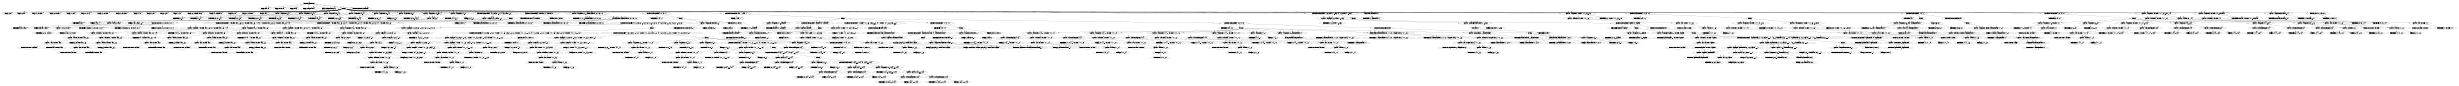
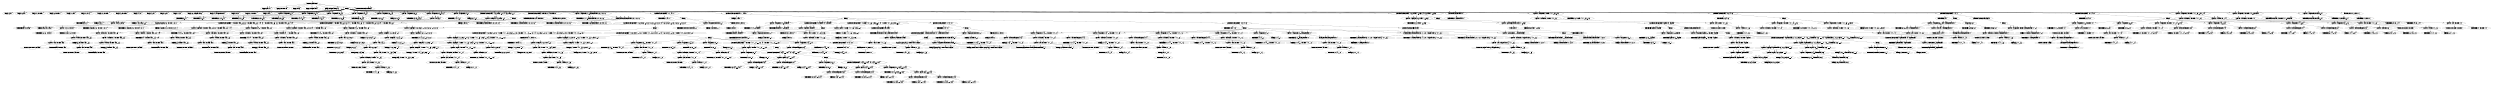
node "(PARAM,_BYTE *a2)": label "(PARAM,_BYTE *a2)" -> "(PARAM,_DWORD *a2)"
node "(LOCAL,v19: unsigned int)": label "(LOCAL,v19: unsigned int)" -> "(LOCAL,v19: assignmentOr int)"
node "(IDENTIFIER,v5,v5 = cache_get_name(v17))": added
